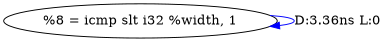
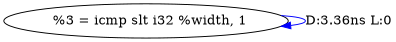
node "%8 = icmp slt i32 %width, 1": label "%8 = icmp slt i32 %width, 1" -> "%3 = icmp slt i32 %width, 1"
